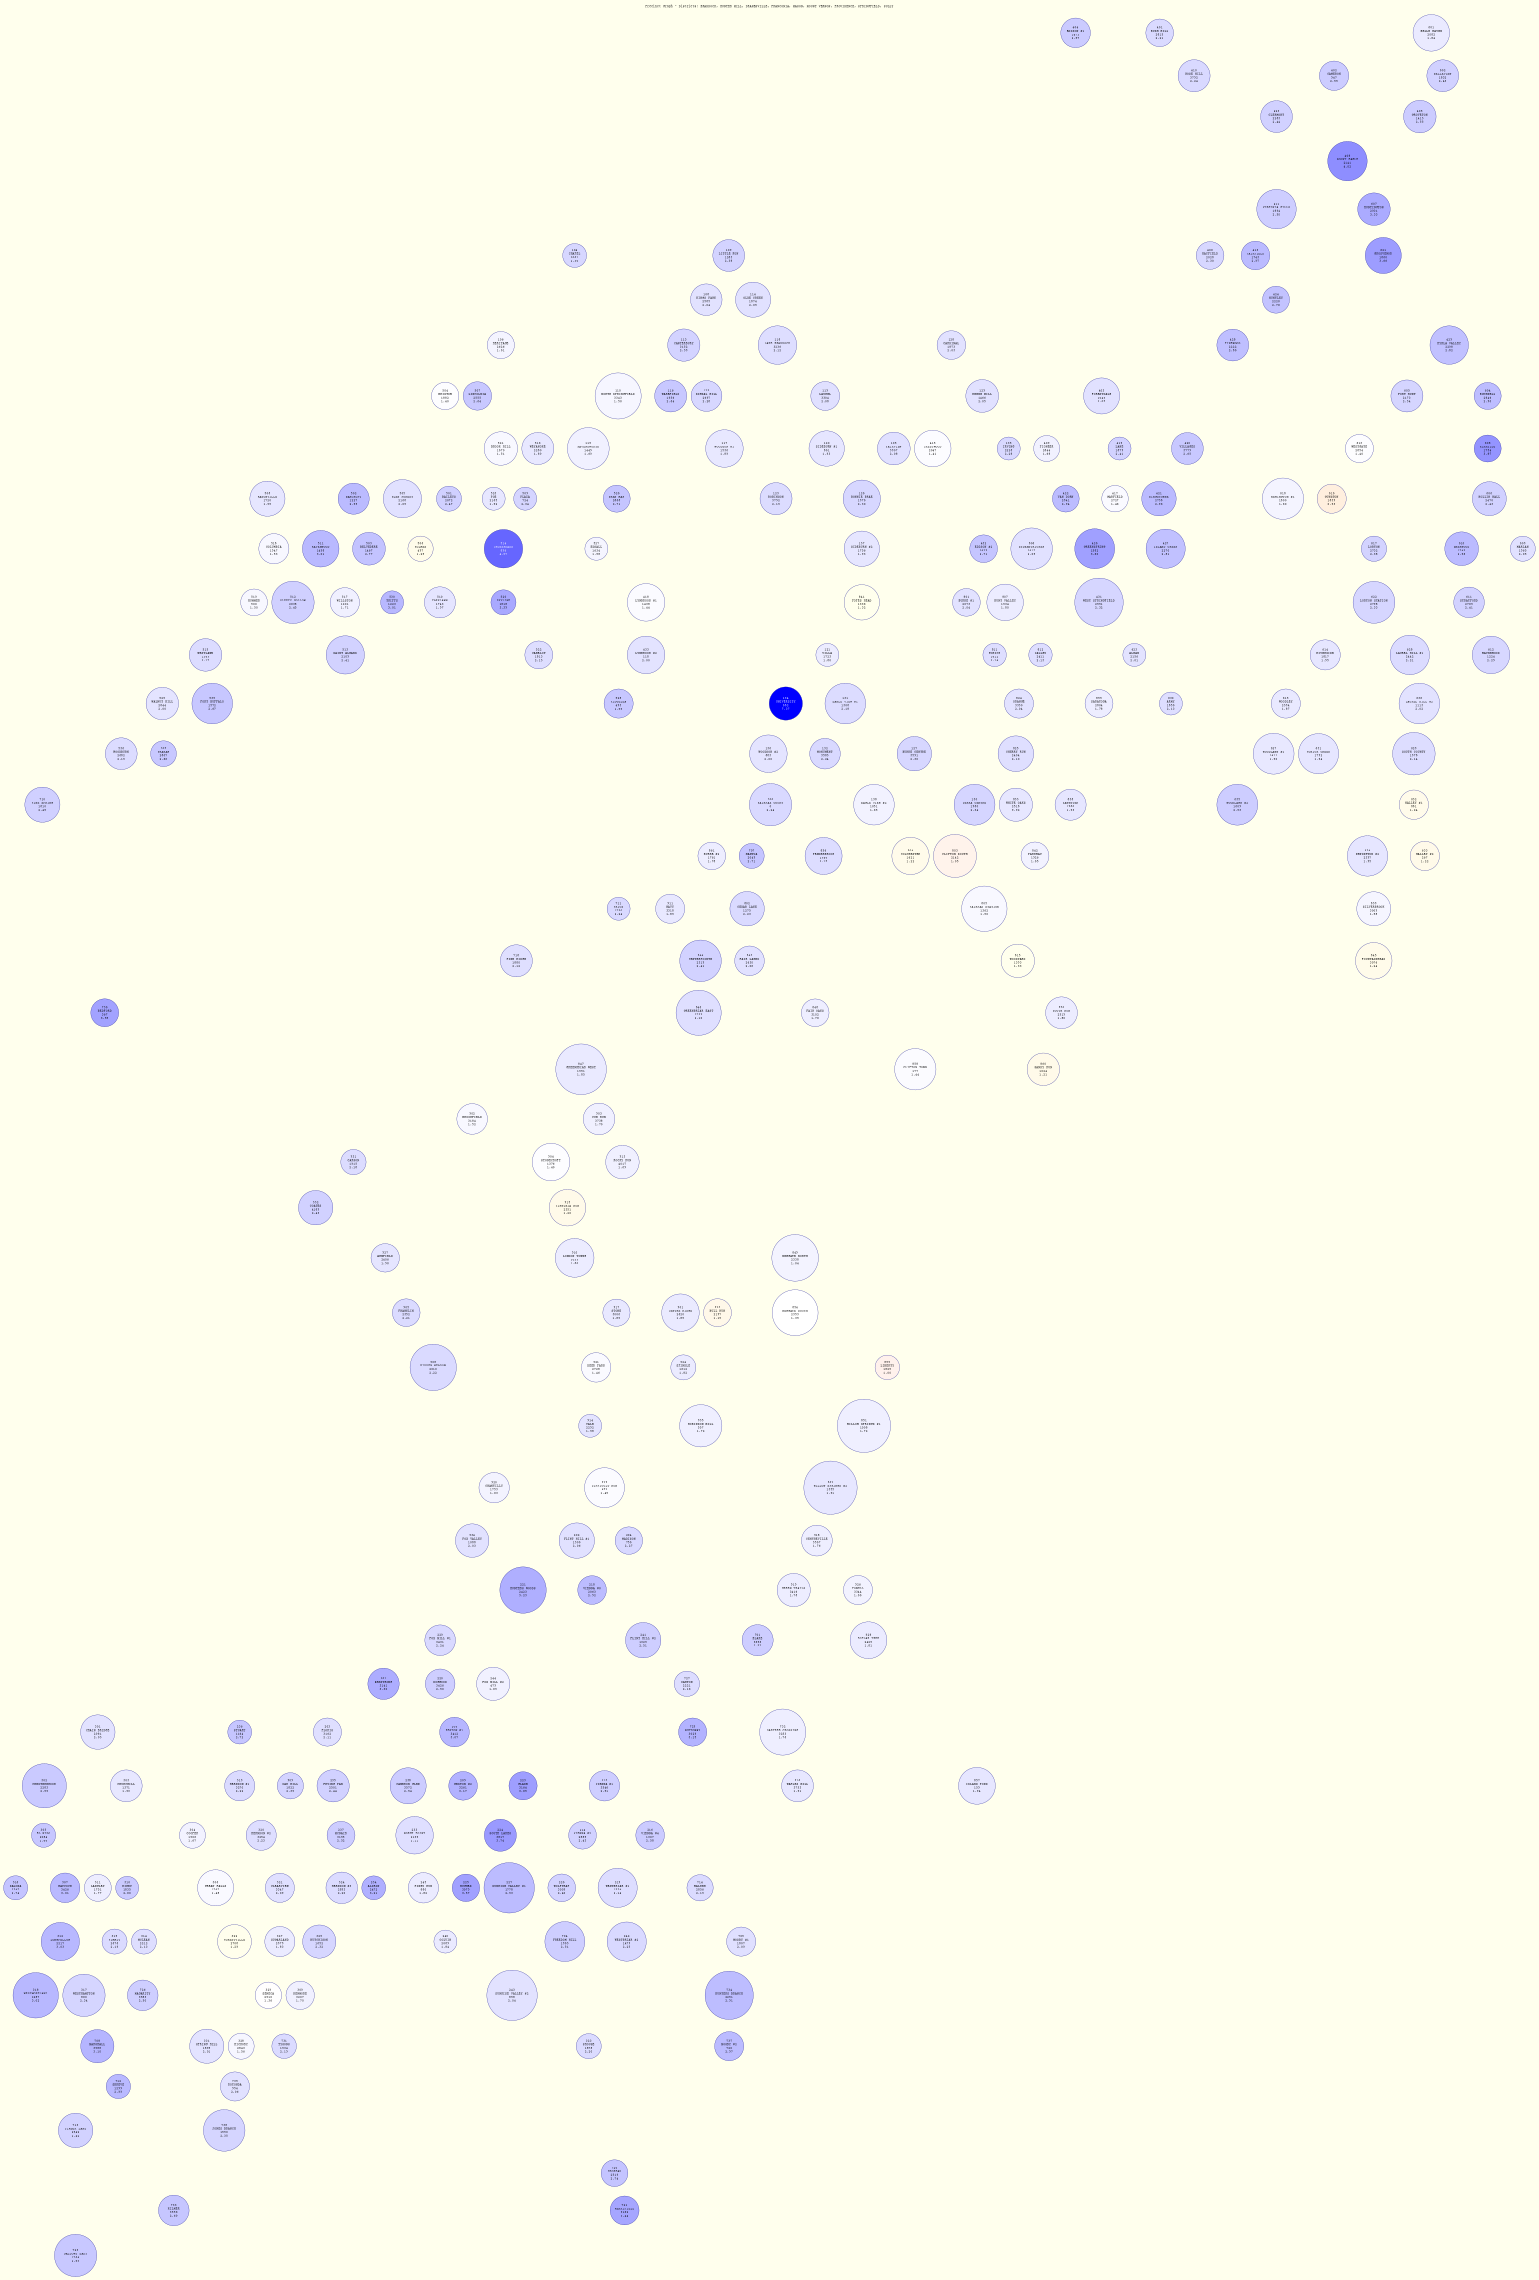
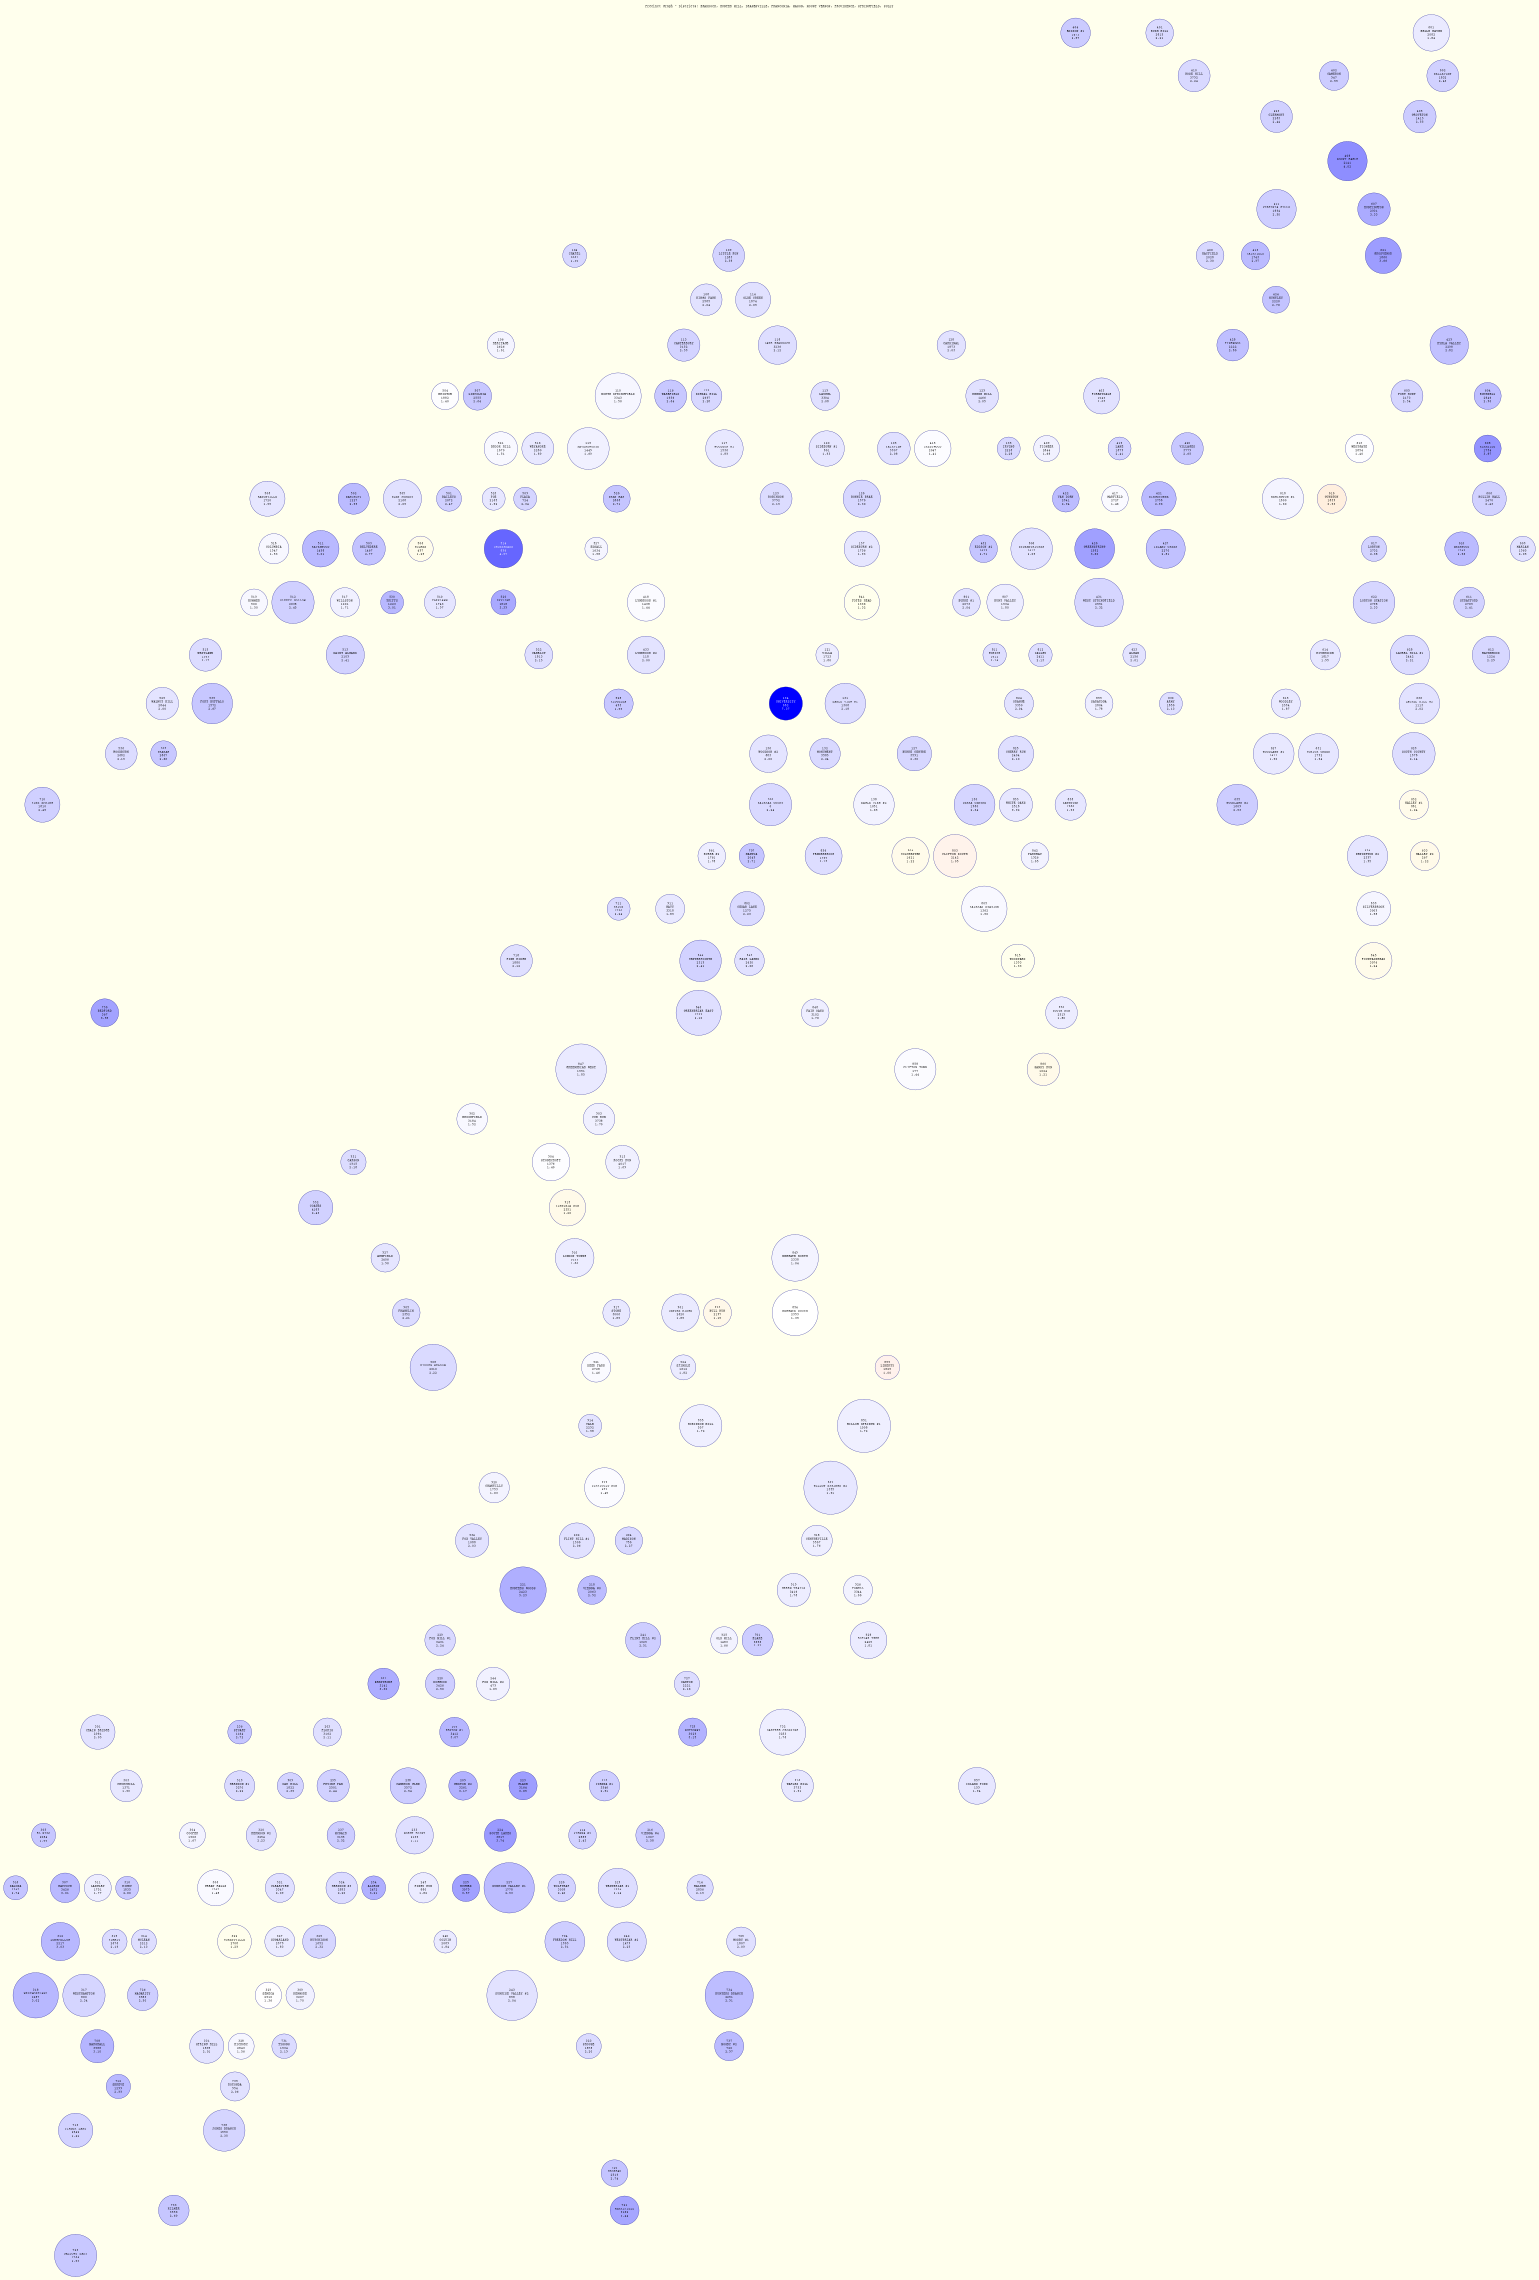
node "925 OLD MILL 1483 1.66": added
node "302 CHESTERBROOK 2283 2.59": removed
